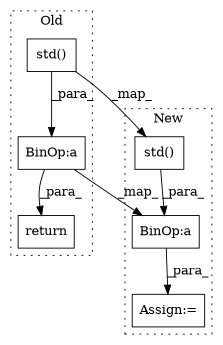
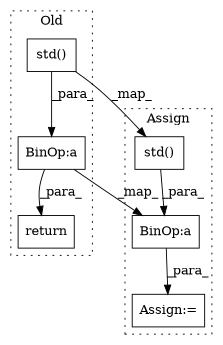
cluster "New": label "New" -> "Assign"
